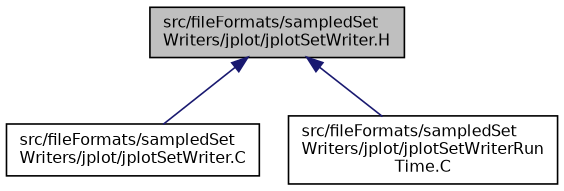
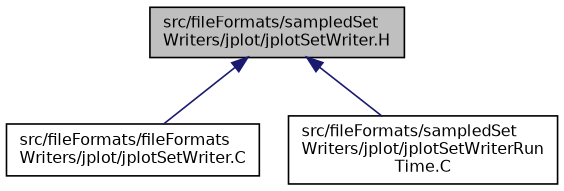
node "src/fileFormats/sampledSet Writers/jplot/jplotSetWriter.C": label "src/fileFormats/sampledSet Writers/jplot/jplotSetWriter.C" -> "src/fileFormats/fileFormats Writers/jplot/jplotSetWriter.C"
